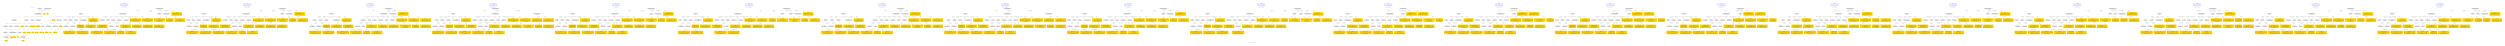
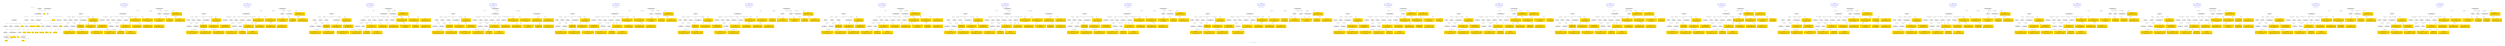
node "values": fillcolor gold -> lightgray
